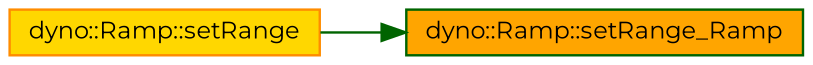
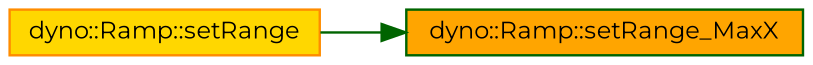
node "dyno::Ramp::setRange_Ramp": label "dyno::Ramp::setRange_Ramp" -> "dyno::Ramp::setRange_MaxX"
